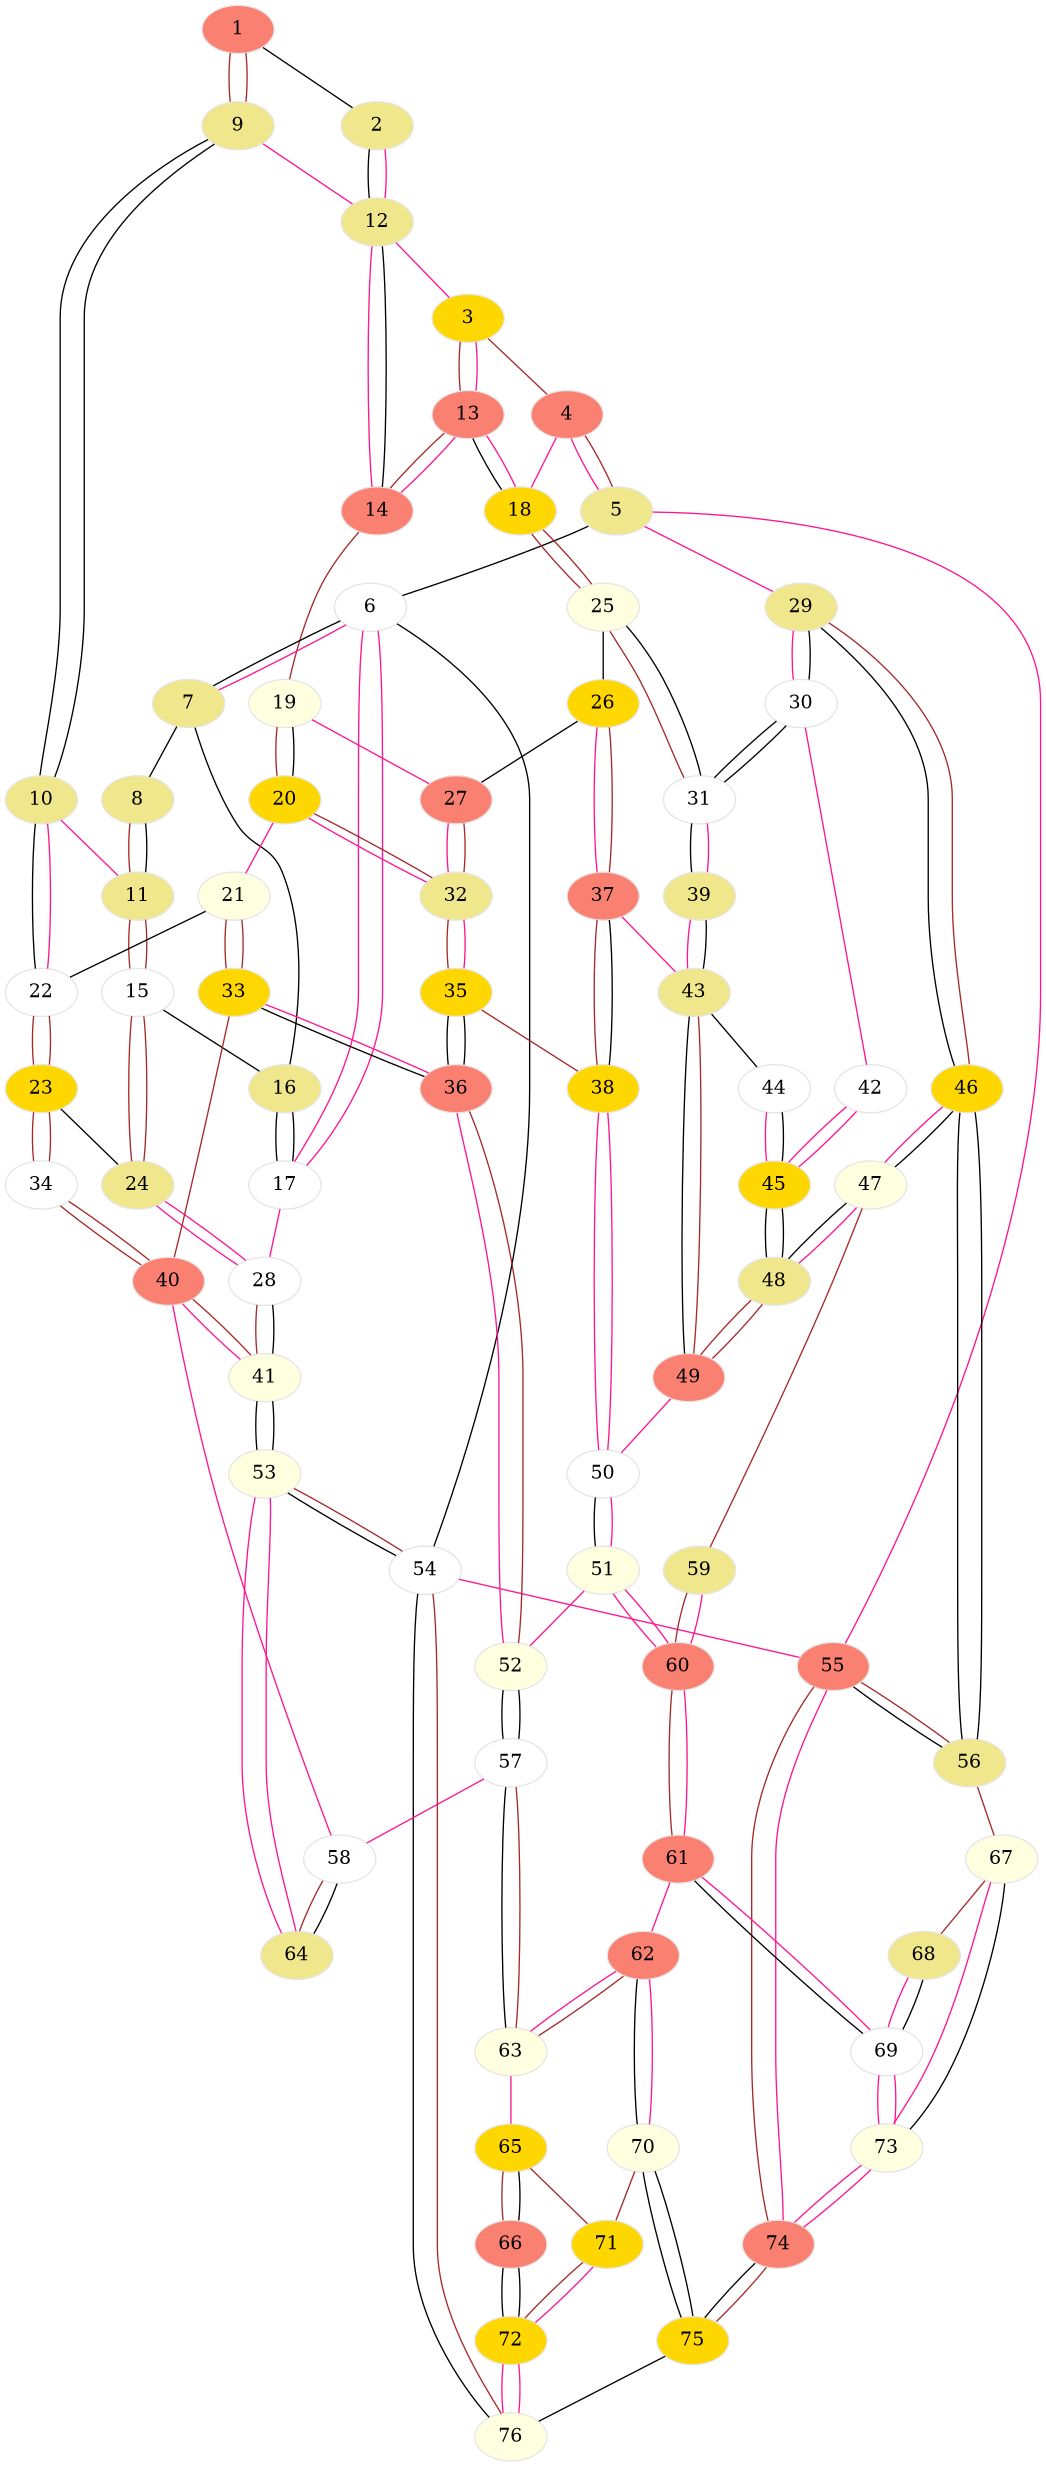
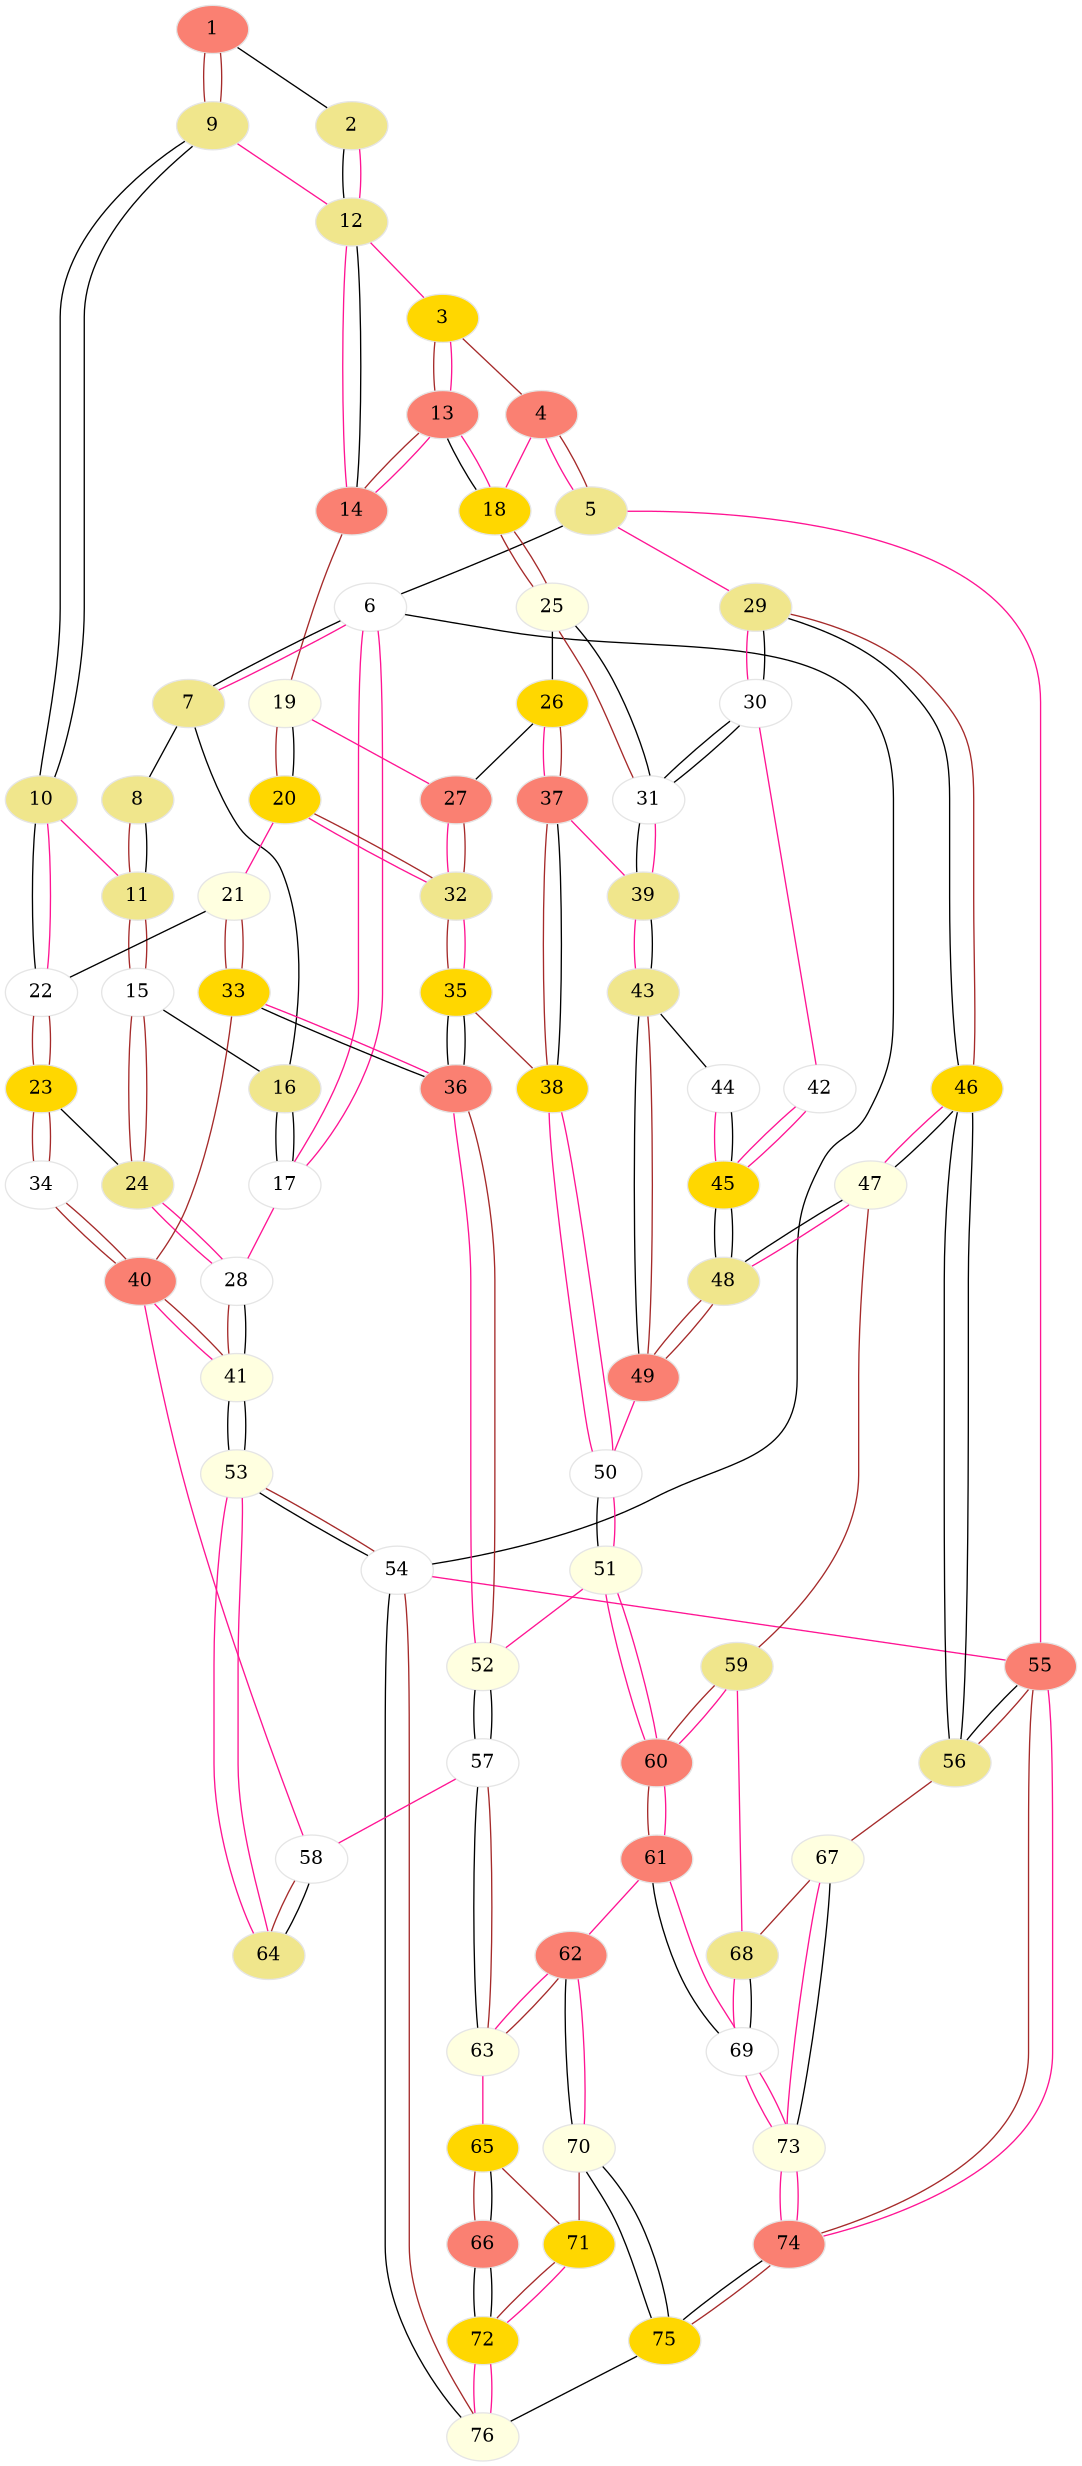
edge "37" -- "43": now "37" -- "39"
edge "59" -- "68": added
